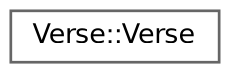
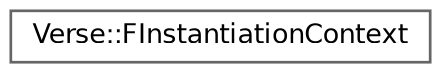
node "Verse::Verse": label "Verse::Verse" -> "Verse::FInstantiationContext"
